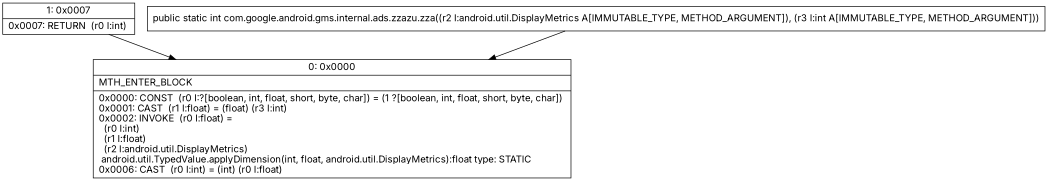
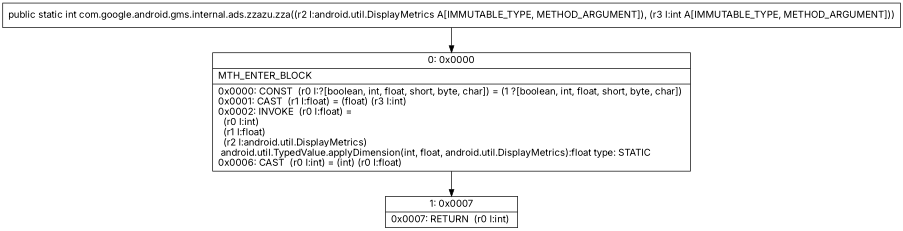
edge "1: 0x0007" -> "0: 0x0000": reversed
